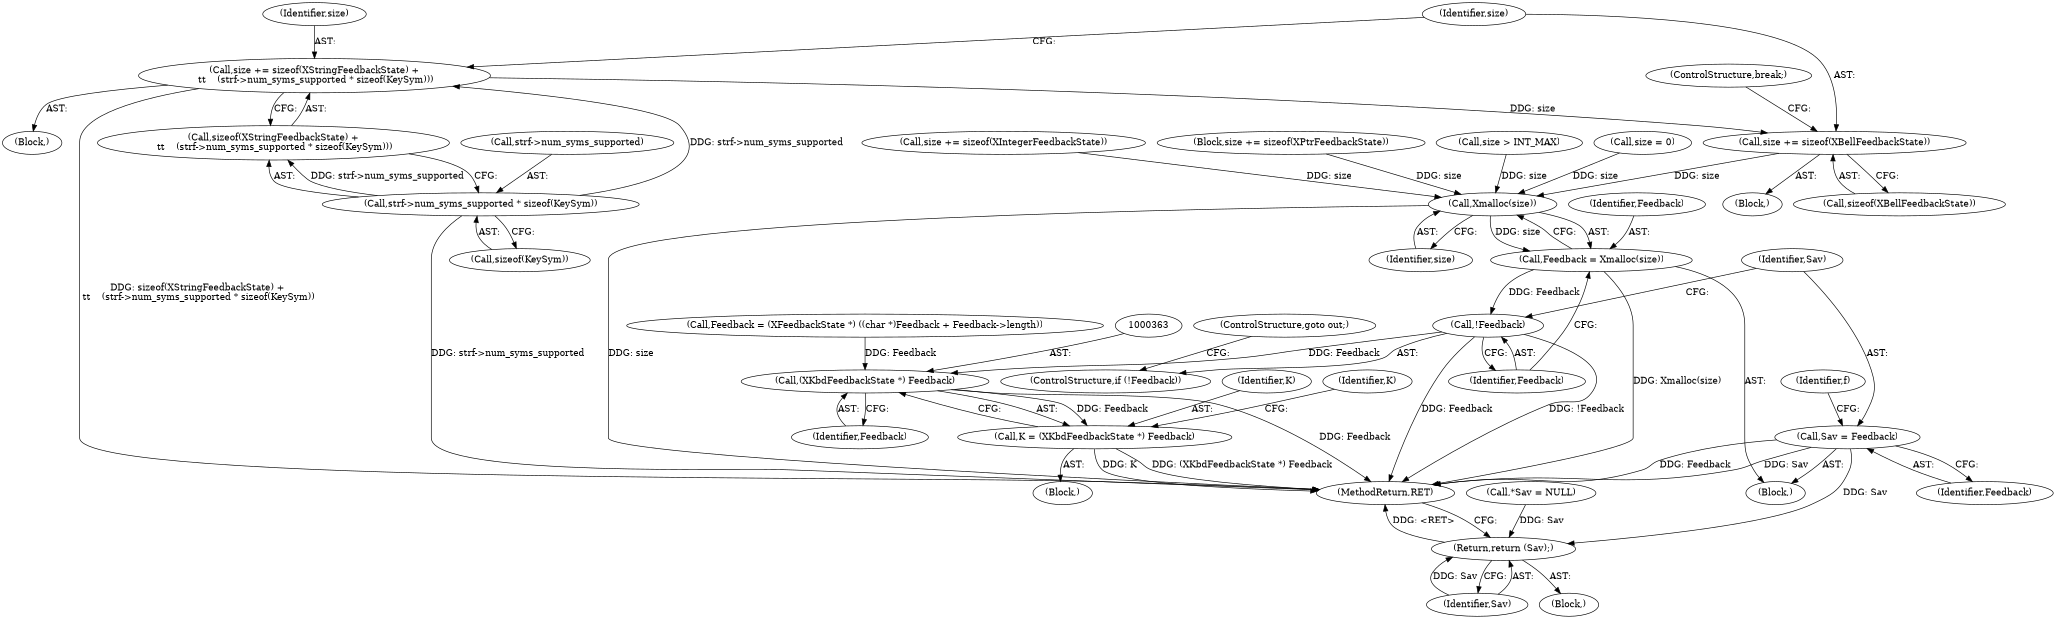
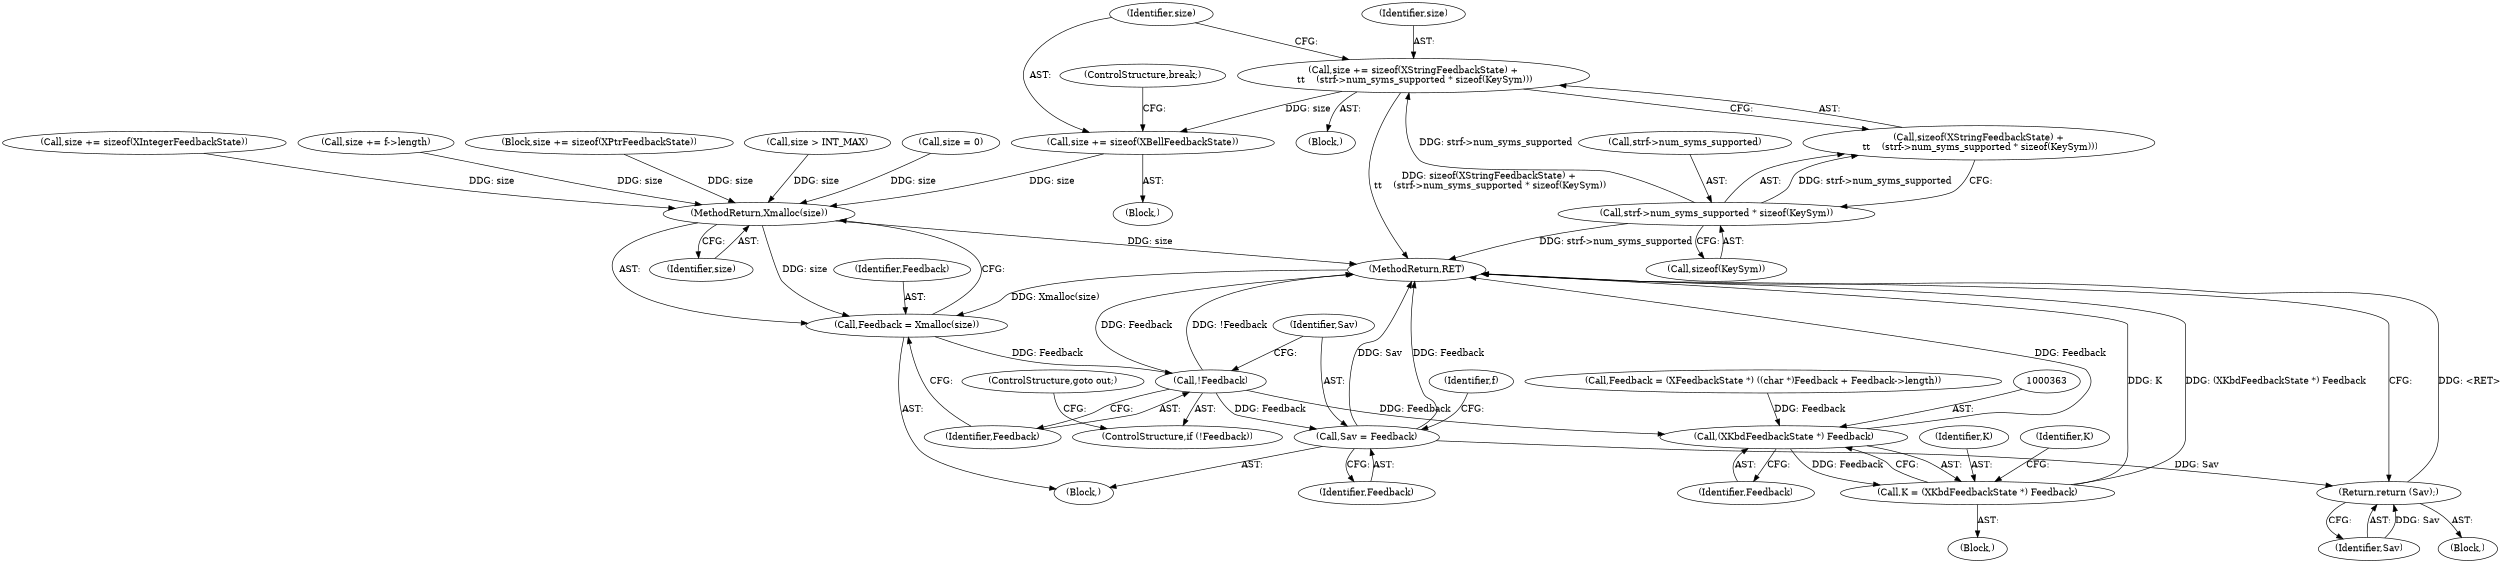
node "(Call,size += f->length)": added
node "(Call,Xmalloc(size))": label "(Call,Xmalloc(size))" -> "(MethodReturn,Xmalloc(size))"
node "(Call,sizeof(XBellFeedbackState))": removed
edge "(Call,!Feedback)" -> "(Call,Sav = Feedback)": added, label "DDG: Feedback"
edge "(Call,Feedback = Xmalloc(size))" -> "(MethodReturn,RET)": reversed
node "(Call,*Sav = NULL)": removed
